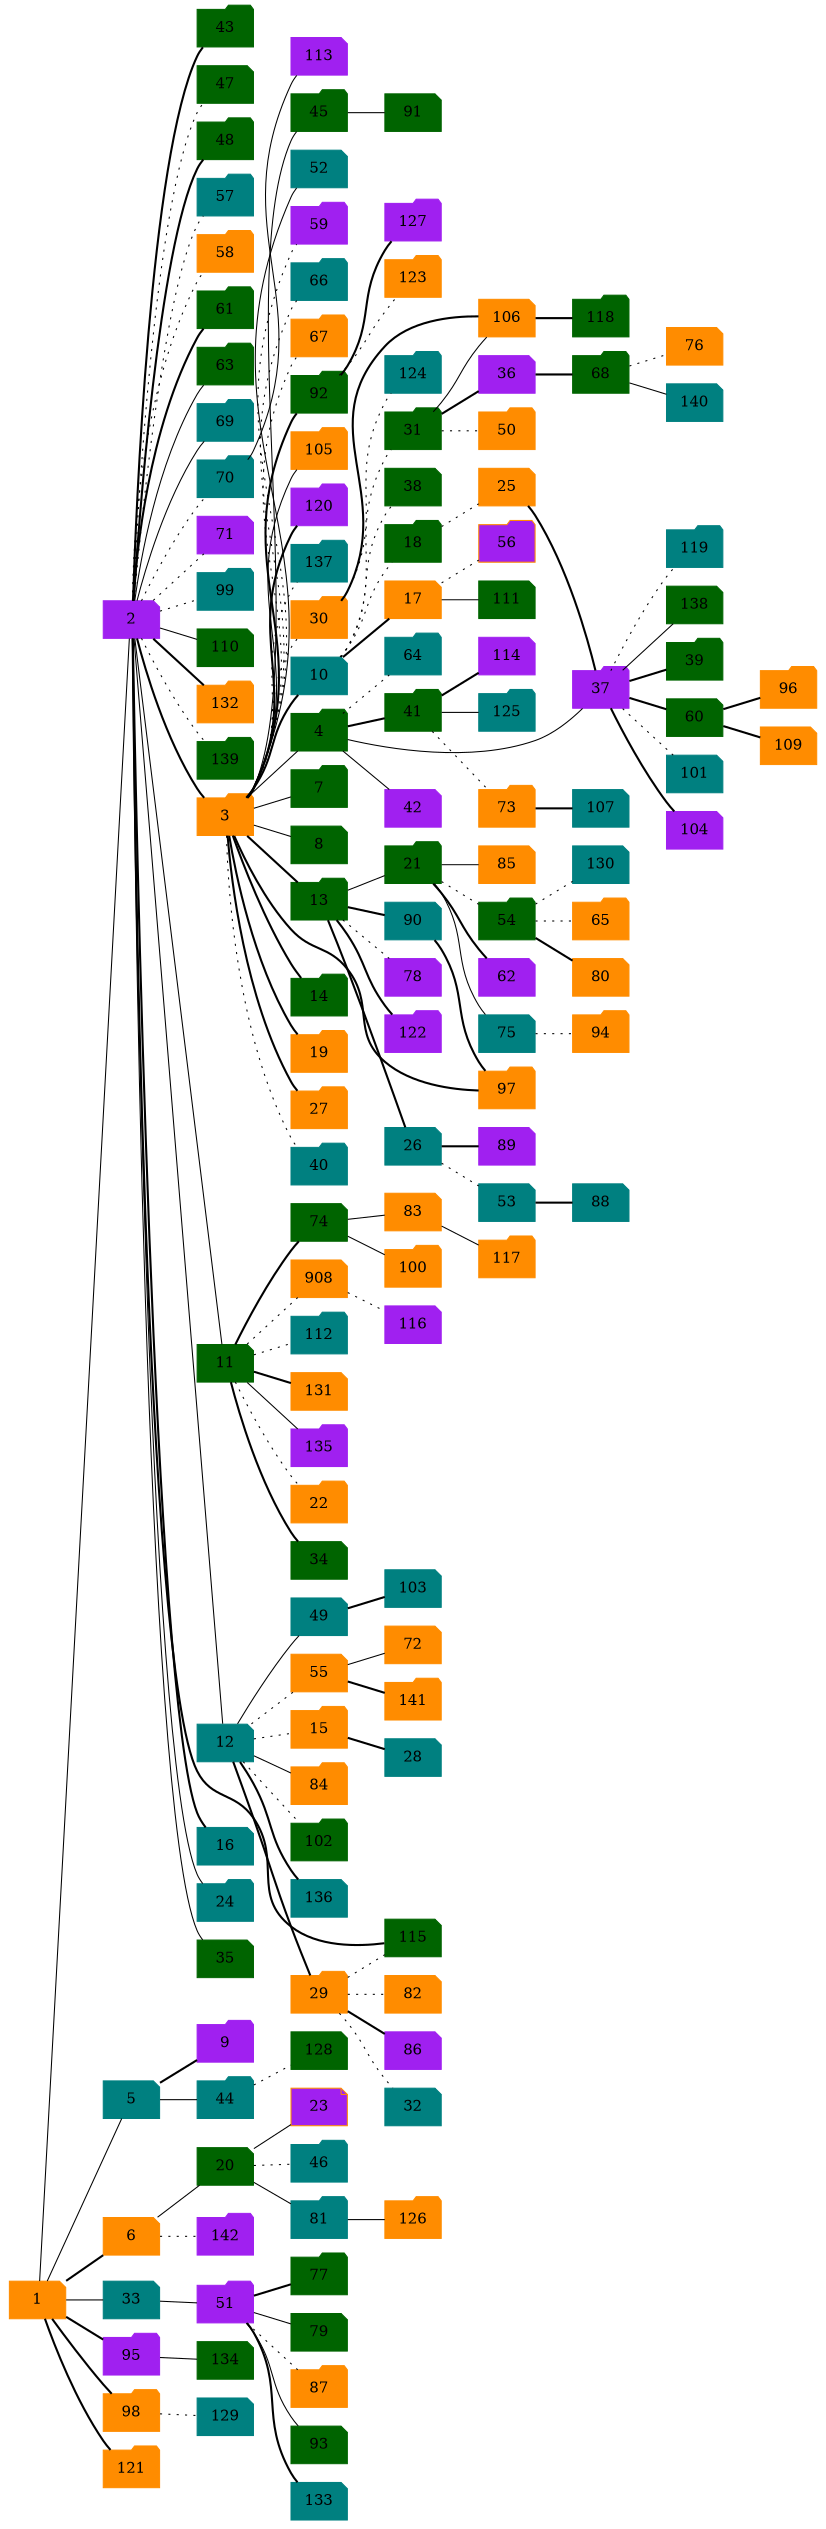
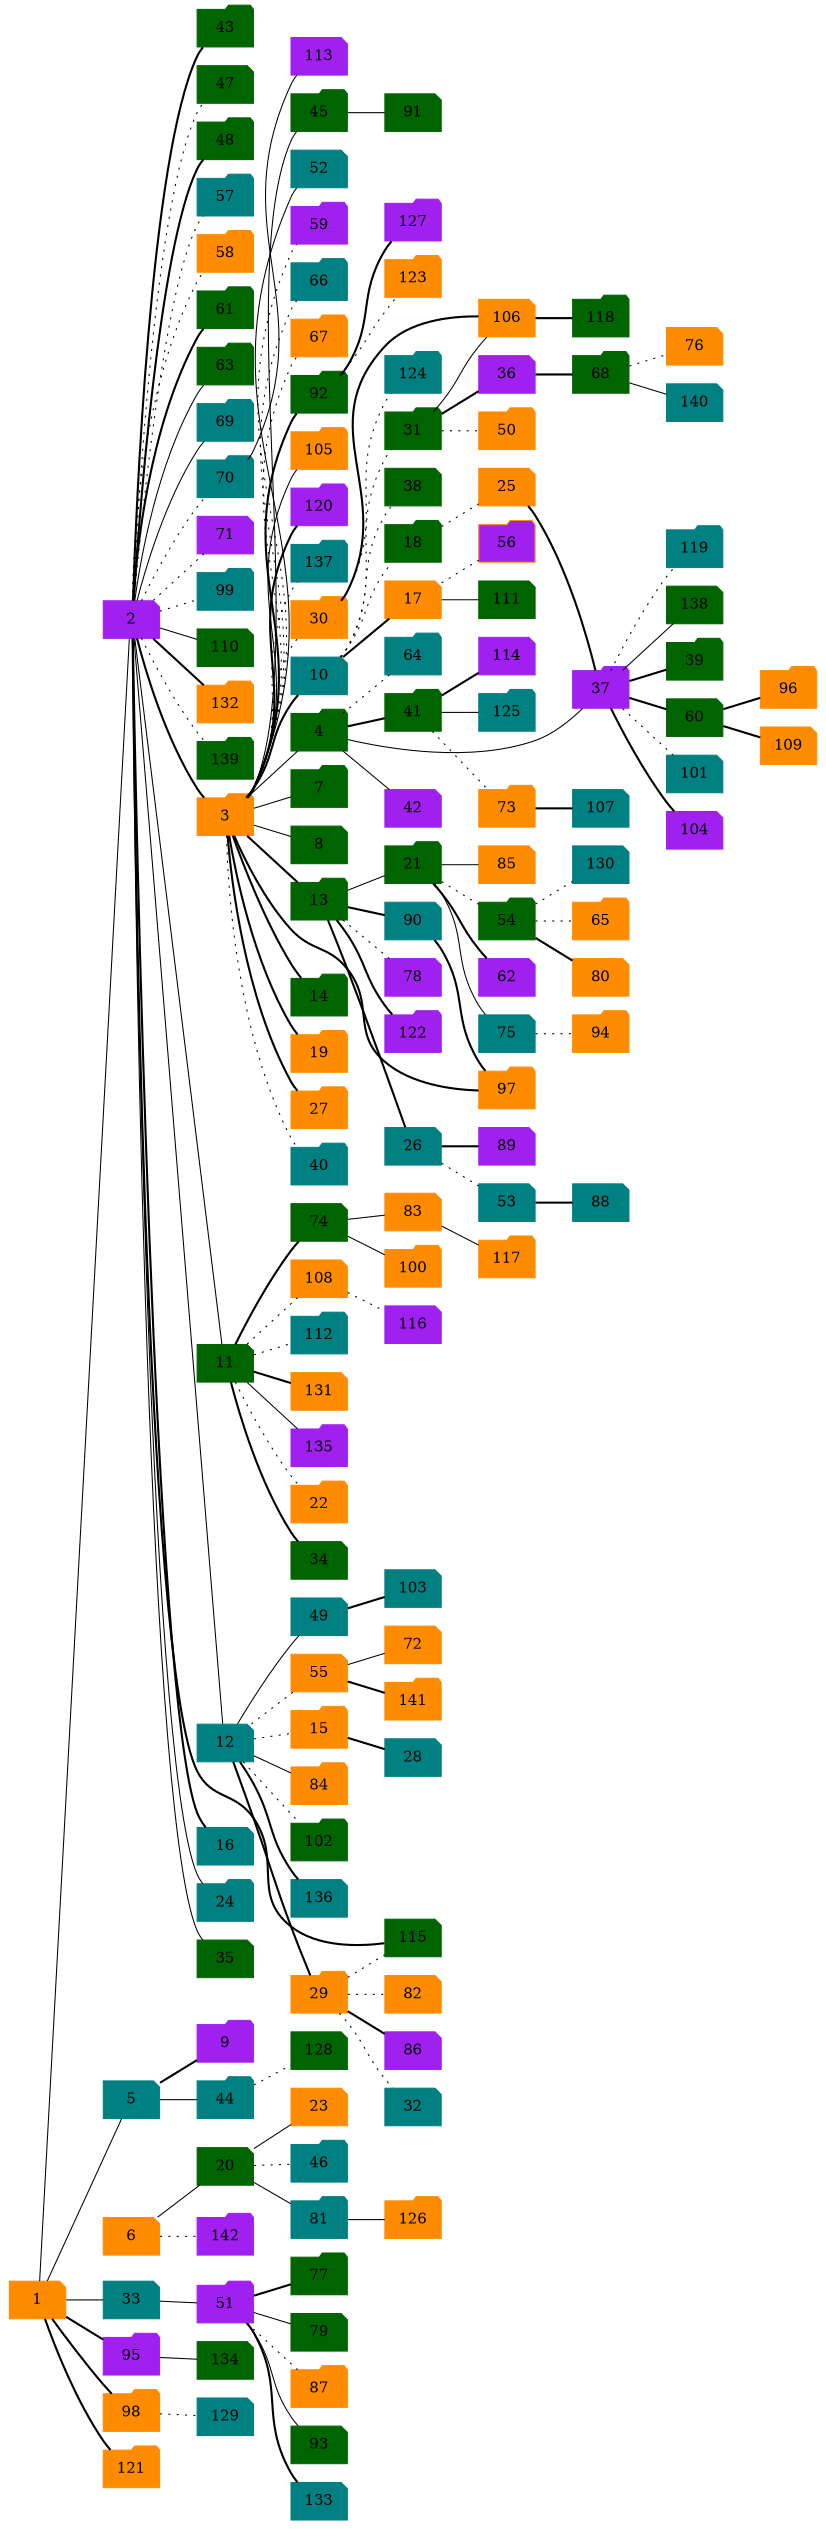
node "908": label "908" -> "108"
node "23": fillcolor purple -> darkorange
edge "6" -- "1": removed
